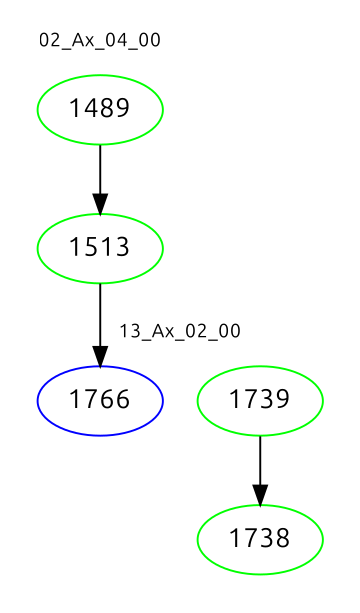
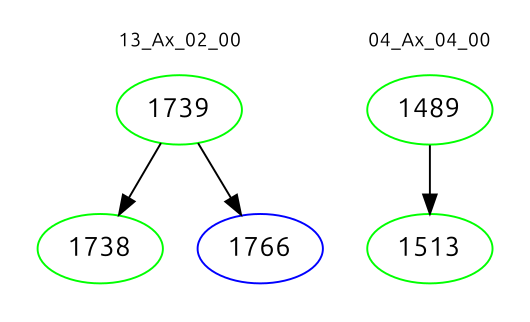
cluster "02_Ax_04_00": label "02_Ax_04_00" -> "04_Ax_04_00"
edge "1513" -> "1766": now "1739" -> "1766"
